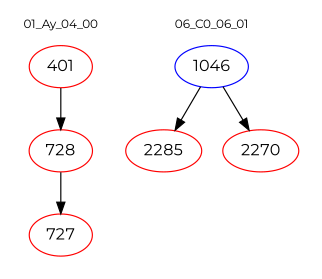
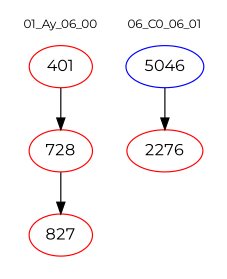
cluster "01_Ay_04_00": label "01_Ay_04_00" -> "01_Ay_06_00"
node "1046": label "1046" -> "5046"
node "2285": removed
node "2270": label "2270" -> "2276"
node "727": label "727" -> "827"
